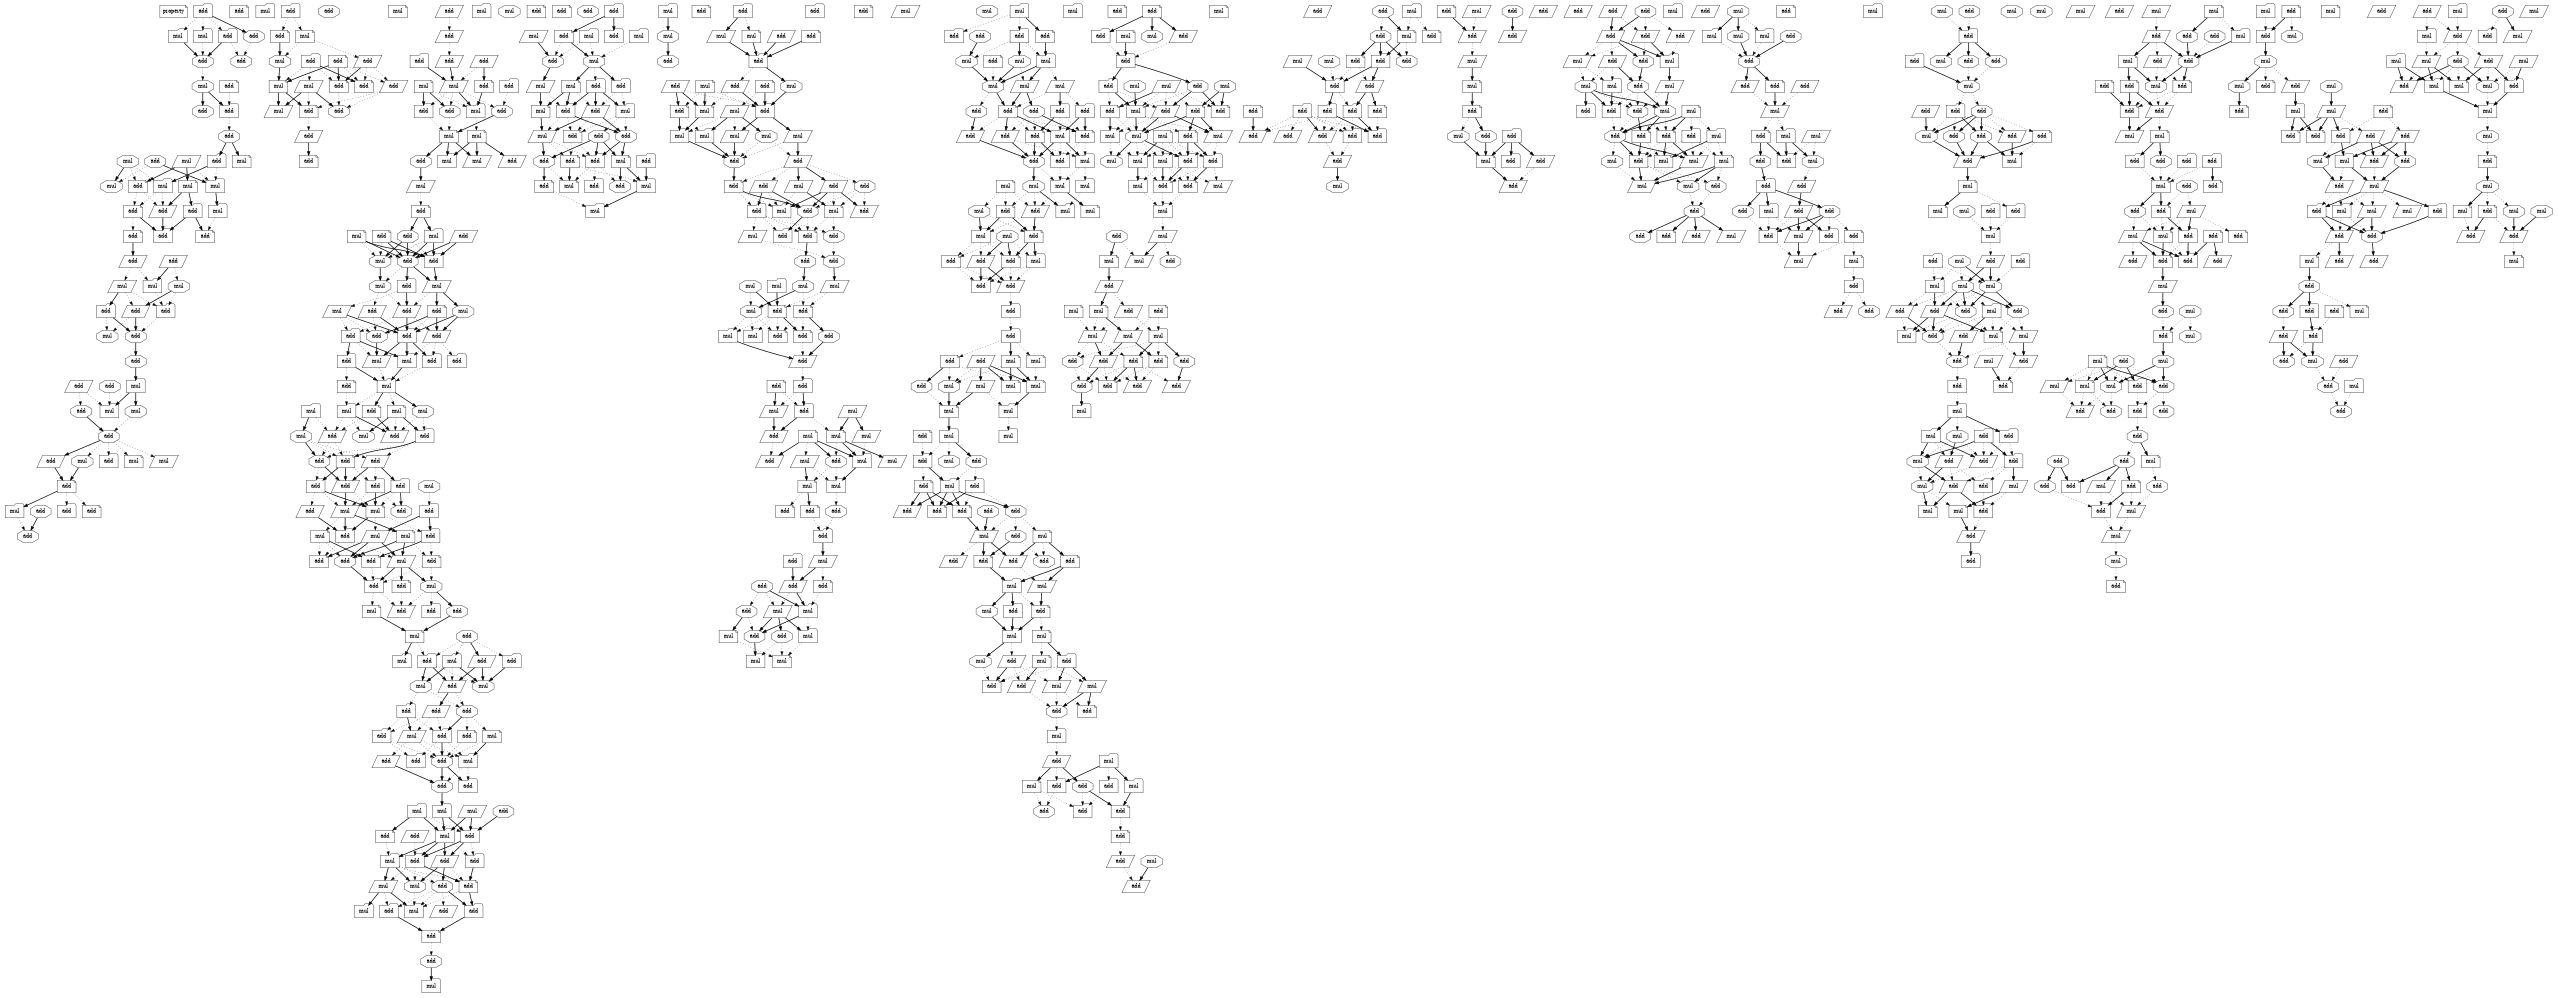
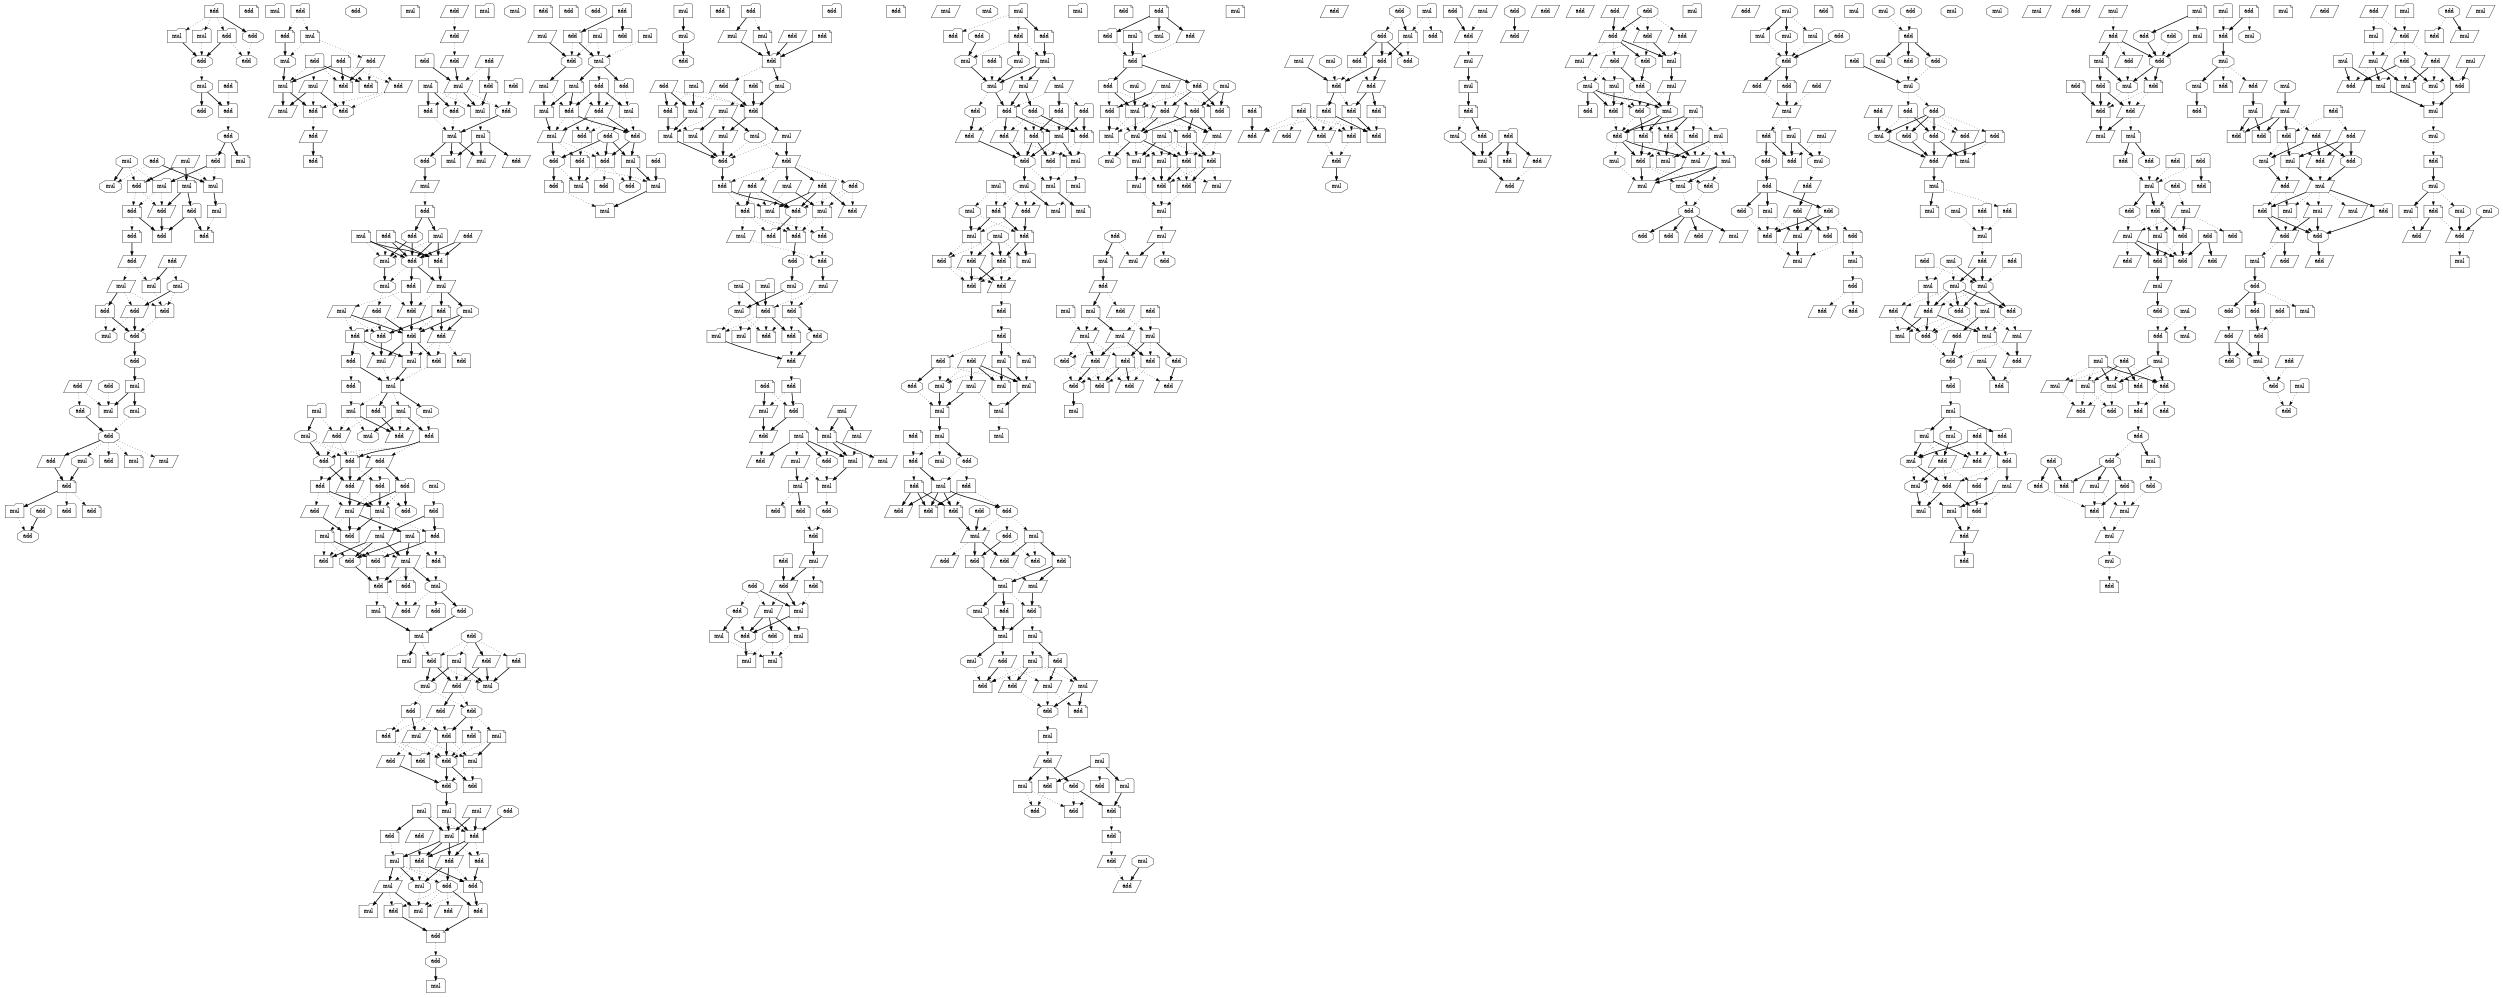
node "property": removed
